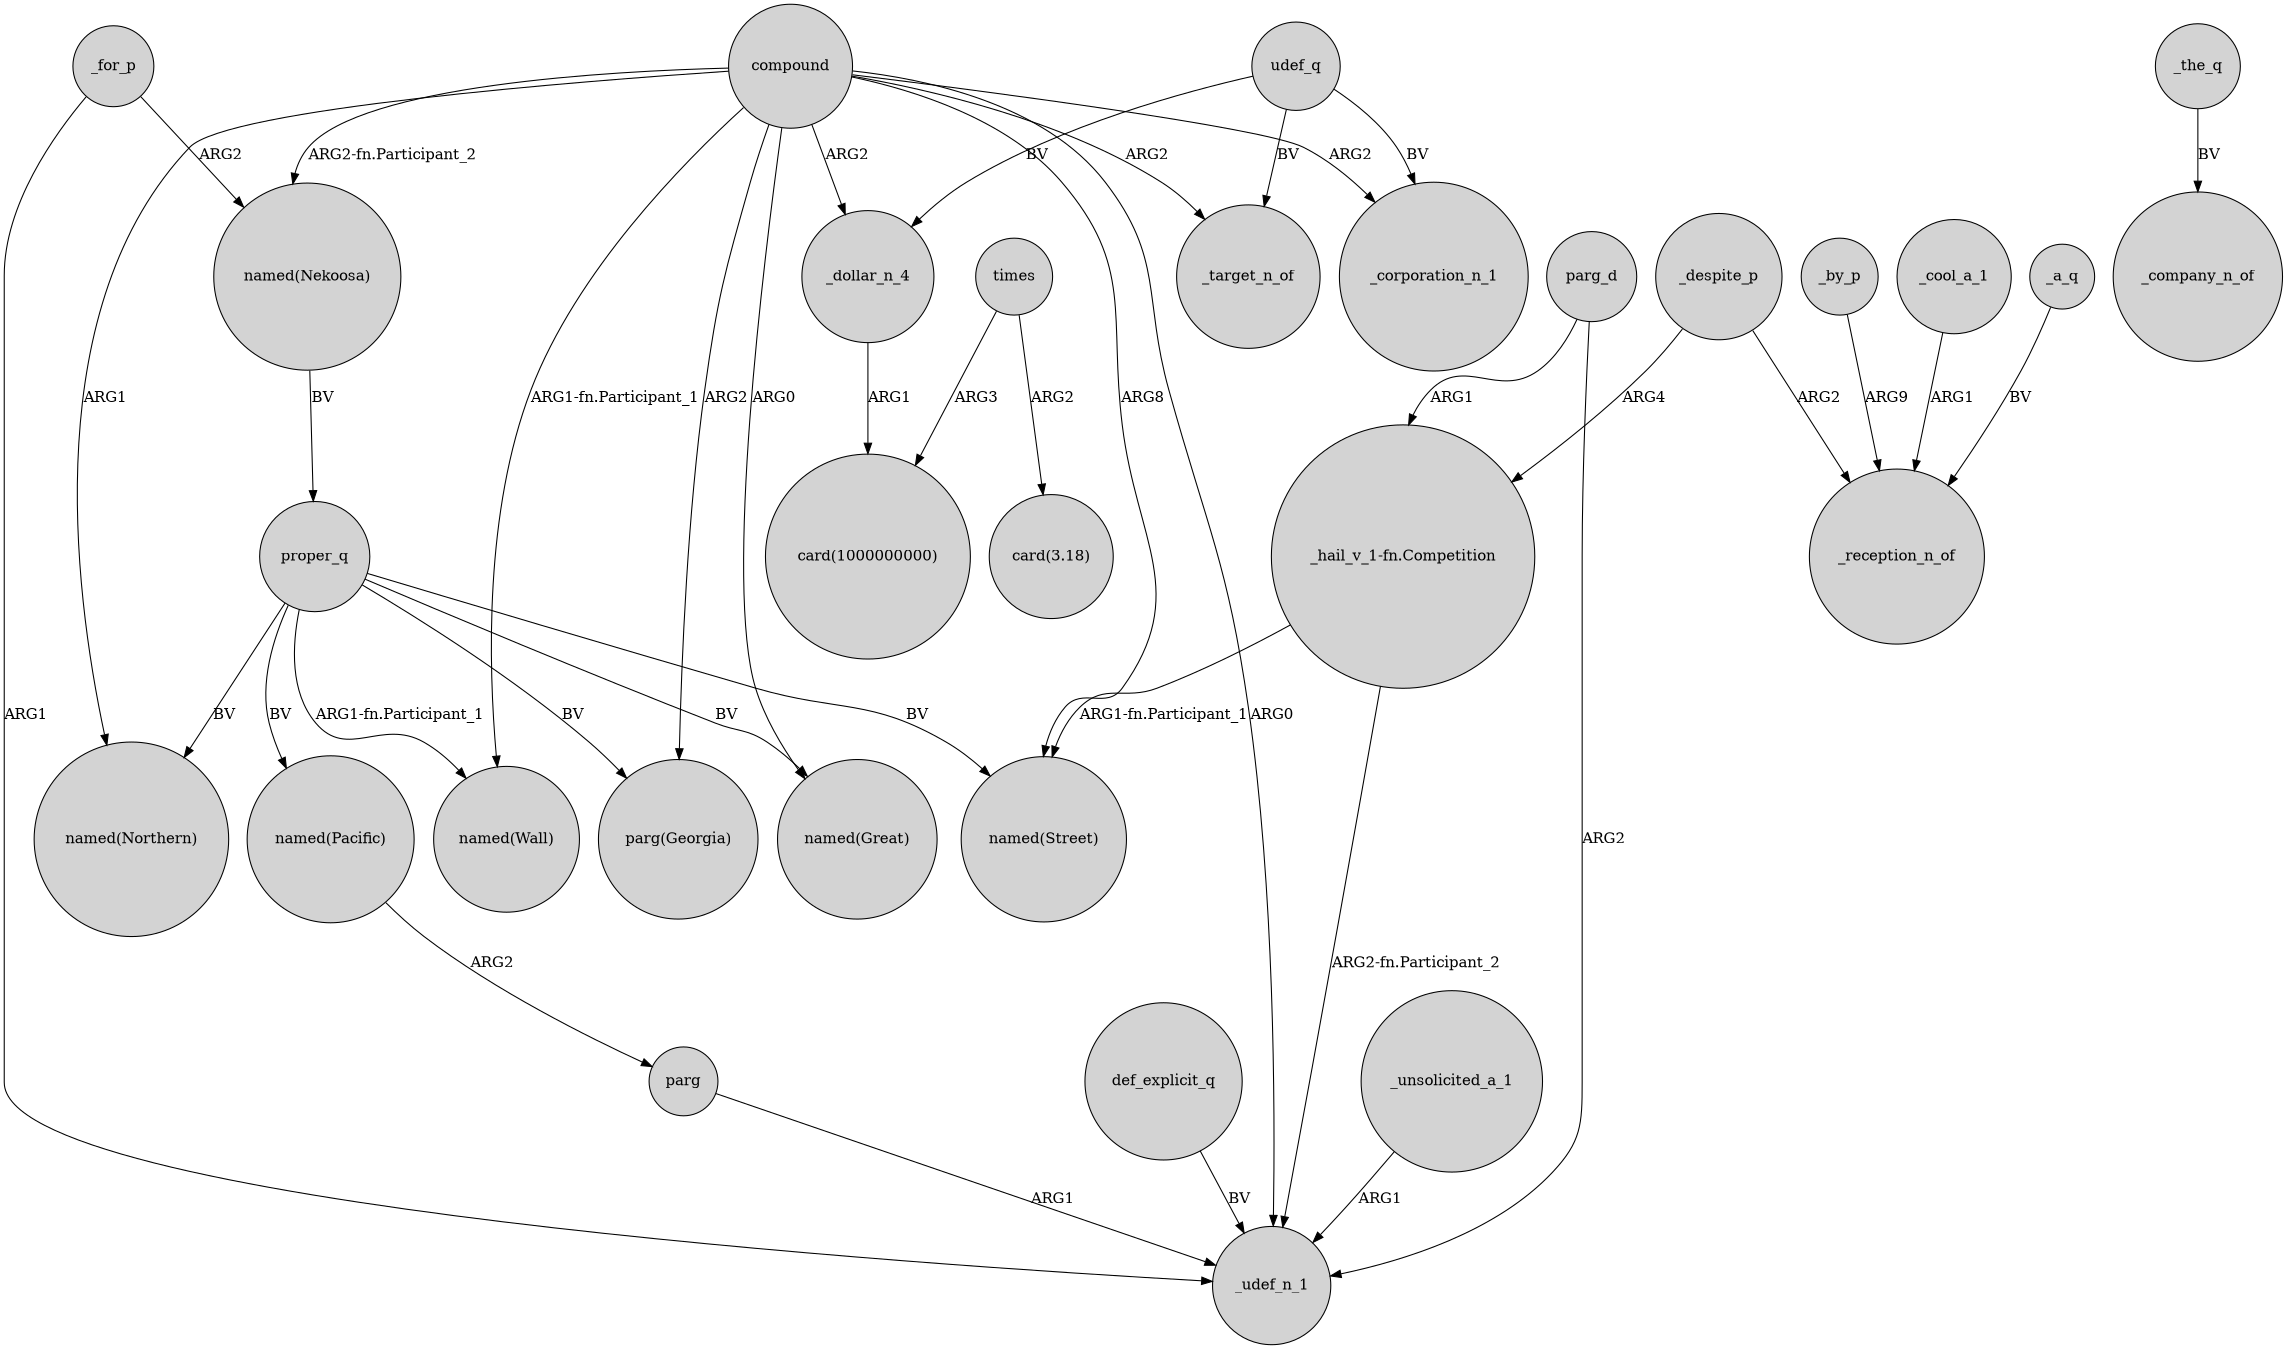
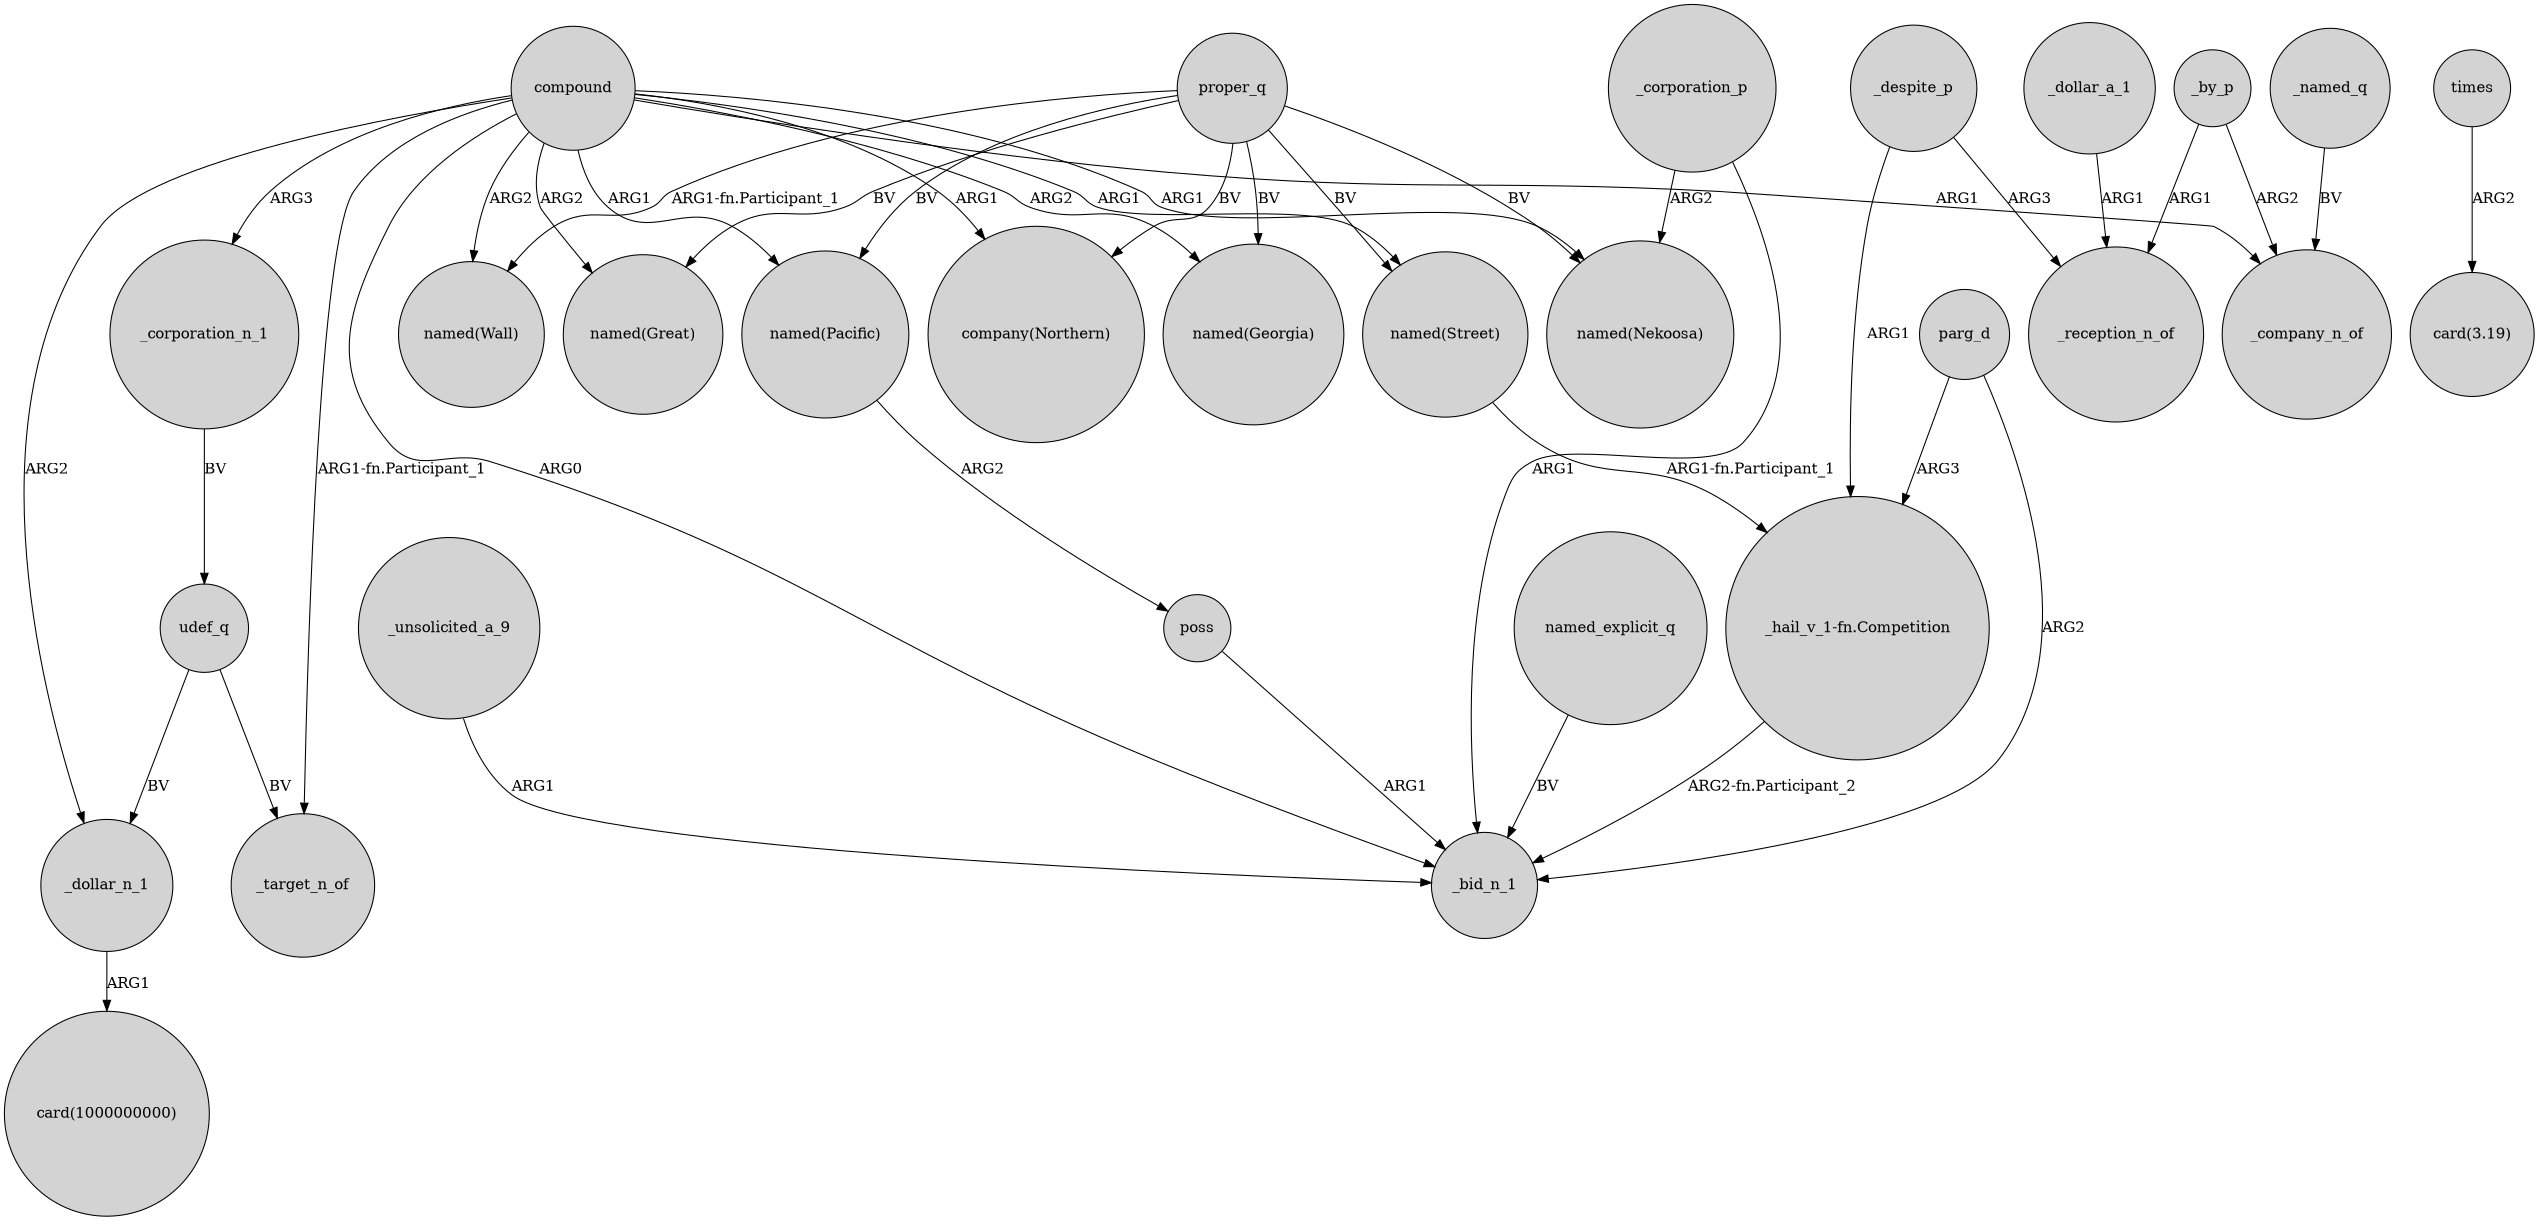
node "_for_p": label "_for_p" -> "_corporation_p"
node "_the_q": label "_the_q" -> "_named_q"
edge "udef_q" -> "_corporation_n_1": reversed
edge "compound" -> "named(Nekoosa)": label "ARG2-fn.Participant_2" -> "ARG1"
edge "compound" -> "_target_n_of": label "ARG2" -> "ARG1-fn.Participant_1"
edge "compound" -> "_corporation_n_1": label "ARG2" -> "ARG3"
edge "compound" -> "_company_n_of": added, label "ARG1"
edge "_by_p" -> "_company_n_of": added, label "ARG2"
edge "compound" -> "named(Pacific)": added, label "ARG1"
node "_dollar_n_4": label "_dollar_n_4" -> "_dollar_n_1"
node "_cool_a_1": label "_cool_a_1" -> "_dollar_a_1"
node "_a_q": removed
edge "times" -> "card(1000000000)": removed, label "ARG3"
edge "compound" -> "named(Wall)": label "ARG1-fn.Participant_1" -> "ARG2"
edge "compound" -> "named(Great)": label "ARG0" -> "ARG2"
edge "compound" -> "named(Street)": label "ARG8" -> "ARG1"
edge "parg_d" -> "_hail_v_1-fn.Competition": label "ARG1" -> "ARG3"
edge "_despite_p" -> "_hail_v_1-fn.Competition": label "ARG4" -> "ARG1"
edge "_despite_p" -> "_reception_n_of": label "ARG2" -> "ARG3"
edge "_by_p" -> "_reception_n_of": label "ARG9" -> "ARG1"
edge "named(Nekoosa)" -> "proper_q": reversed
node "card(3.18)": label "card(3.18)" -> "card(3.19)"
edge "_hail_v_1-fn.Competition" -> "named(Street)": reversed
node "named(Northern)": label "named(Northern)" -> "company(Northern)"
node "parg(Georgia)": label "parg(Georgia)" -> "named(Georgia)"
node "parg": label "parg" -> "poss"
node "def_explicit_q": label "def_explicit_q" -> "named_explicit_q"
node "_unsolicited_a_1": label "_unsolicited_a_1" -> "_unsolicited_a_9"
node "_udef_n_1": label "_udef_n_1" -> "_bid_n_1"
